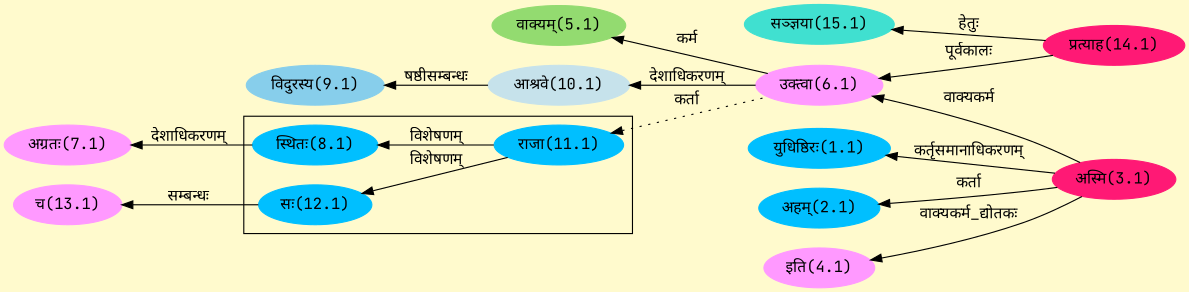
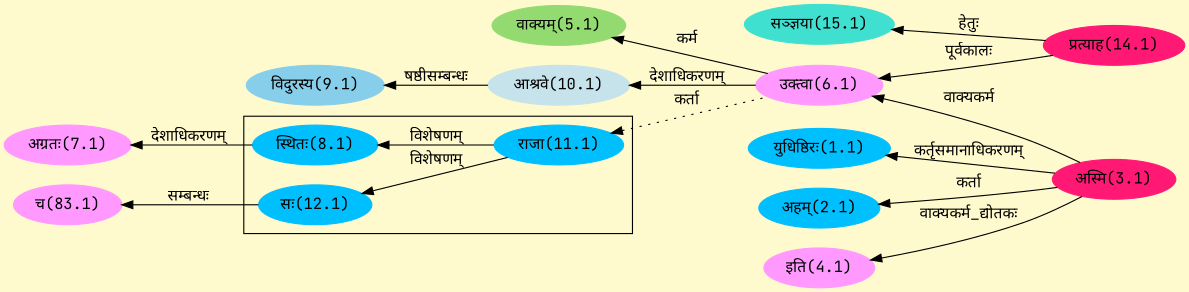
node "च(13.1)": label "च(13.1)" -> "च(83.1)"
